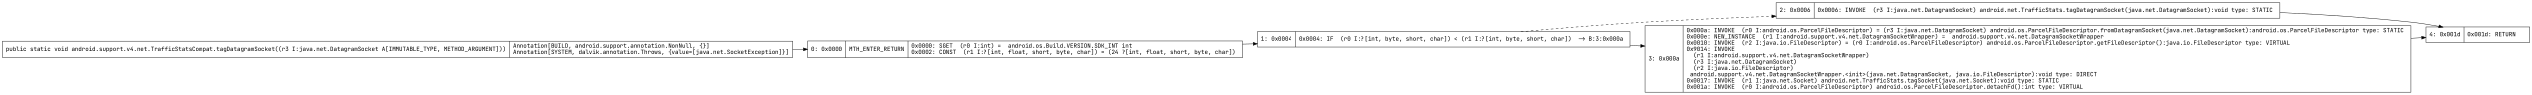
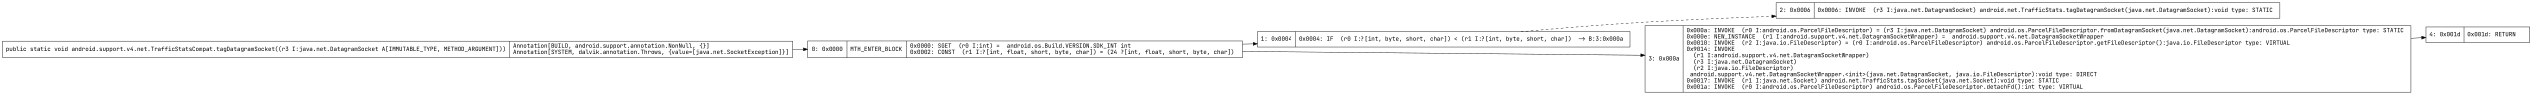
edge "2: 0x0006" -> "4: 0x001d": removed
edge "1: 0x0004" -> "3: 0x000a": now "0: 0x0000" -> "3: 0x000a"
node "0: 0x0000": text "MTH_ENTER_RETURN" -> "MTH_ENTER_BLOCK"
